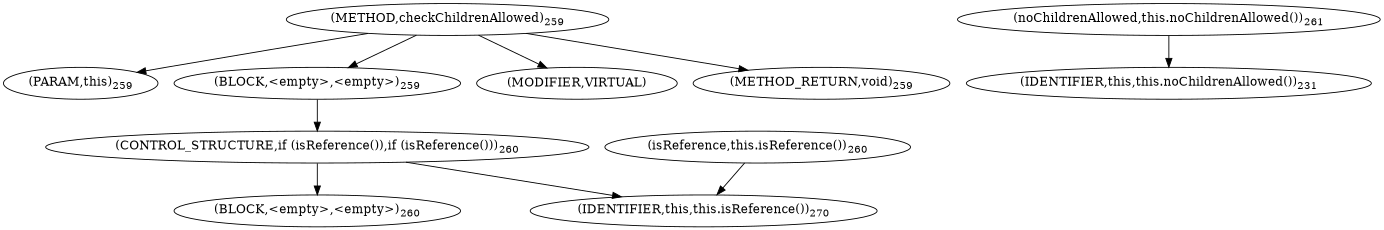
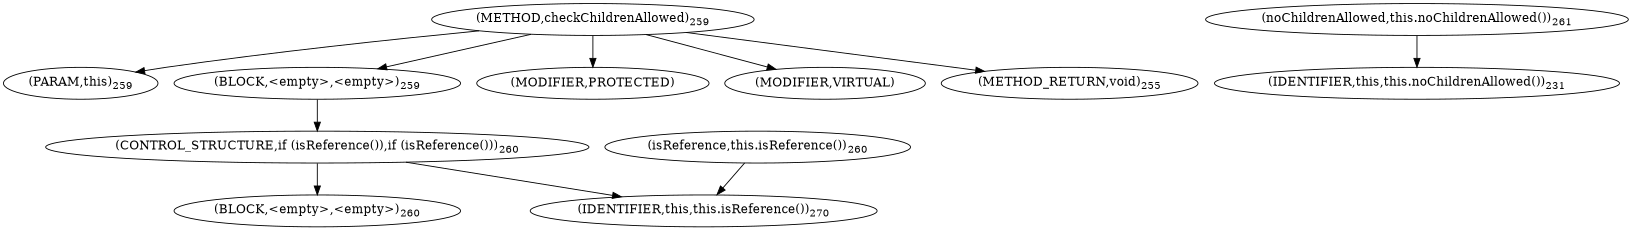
node "(METHOD_RETURN,void)": text "259" -> "255"
node "(MODIFIER,PROTECTED)": added
